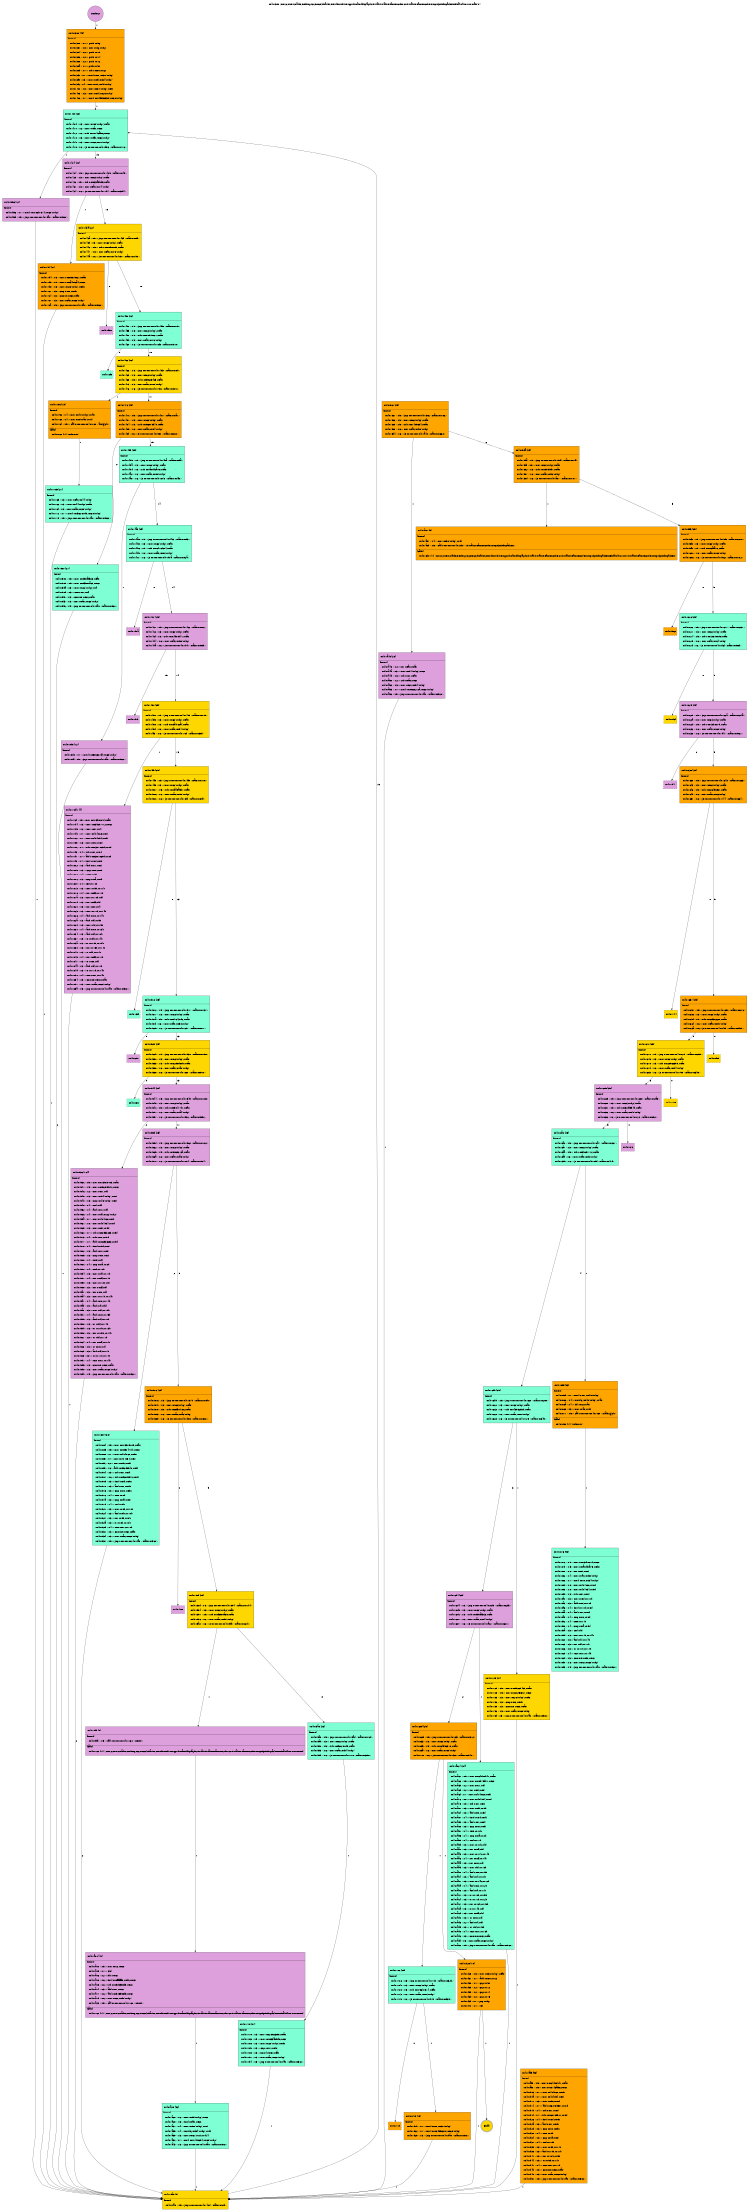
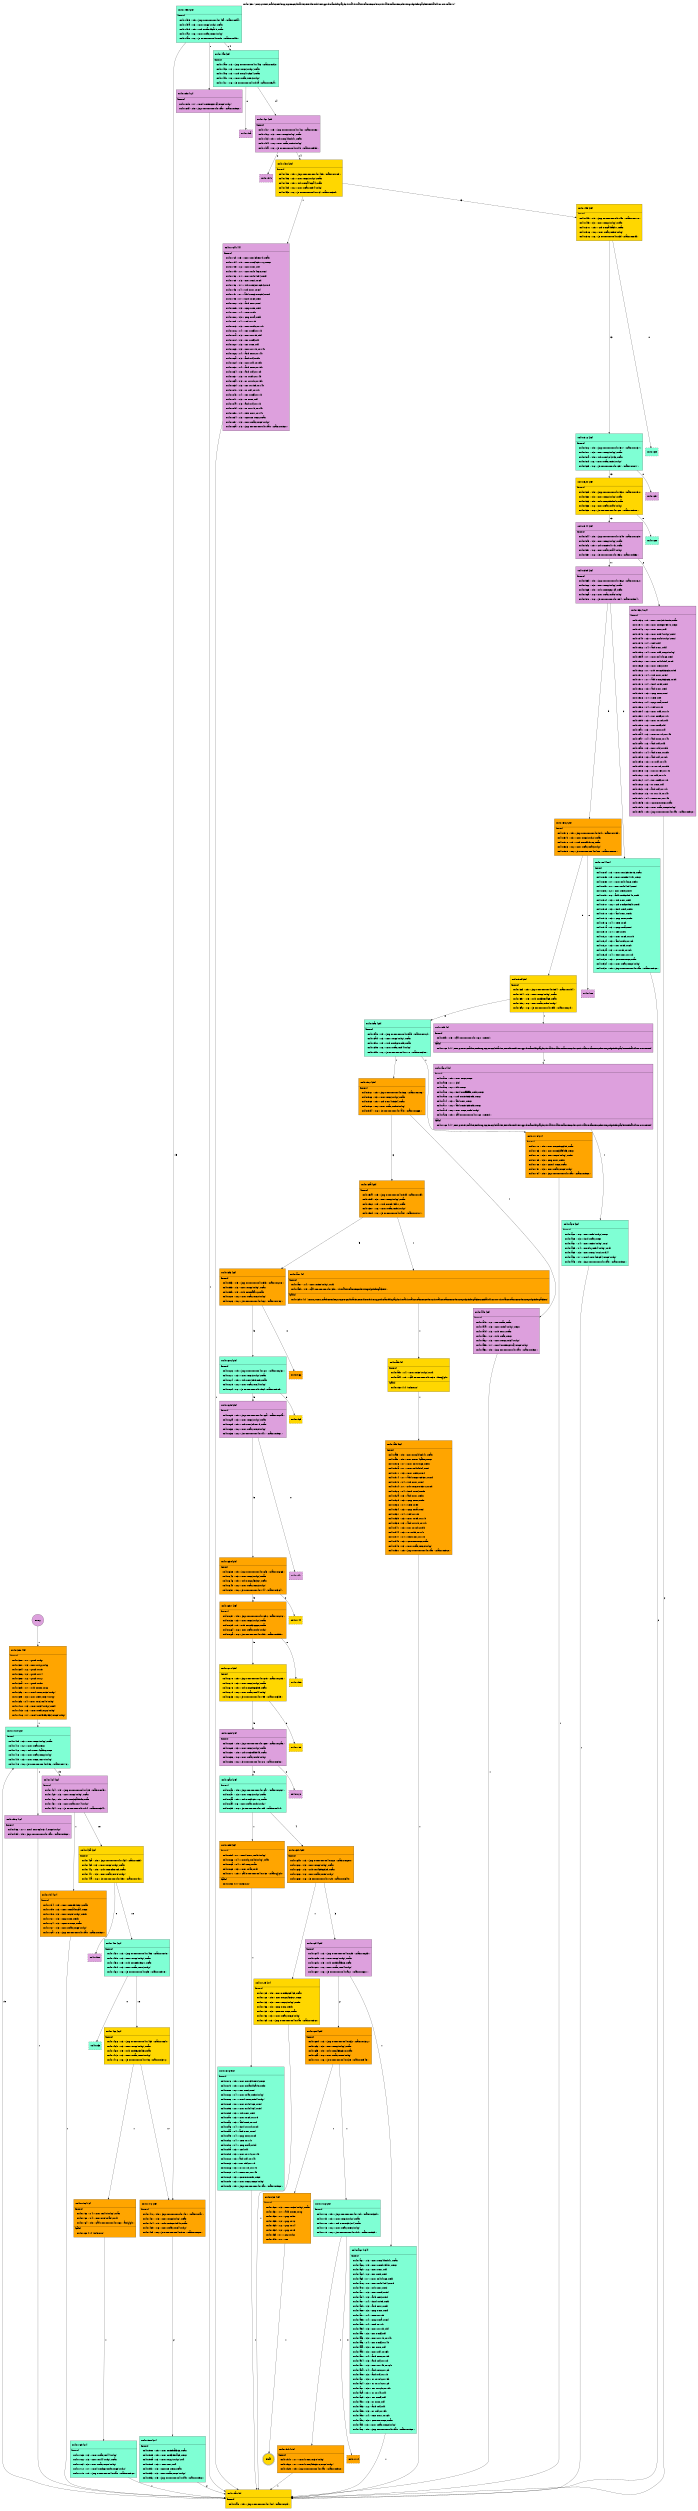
node "Desktop": label "Desktop" -> "Entry"
edge "0x40147c [25]" -> "0x401495 [25]": reversed
edge "0x4014c7 [25]" -> "0x401d7b": label " 15" -> " 0"
edge "0x4015a8 [25]" -> "0x4015c1 [25]": added, label "7"
node "0x401af0 [9]": added
node "0x4016bb [25]": fillcolor aquamarine -> orange
node "0x40177e [27]": fillcolor aquamarine -> orange
edge "0x401d2e [19]" -> "0x401da0 [5]": now "0x401876 [98]" -> "0x401da0 [5]"
